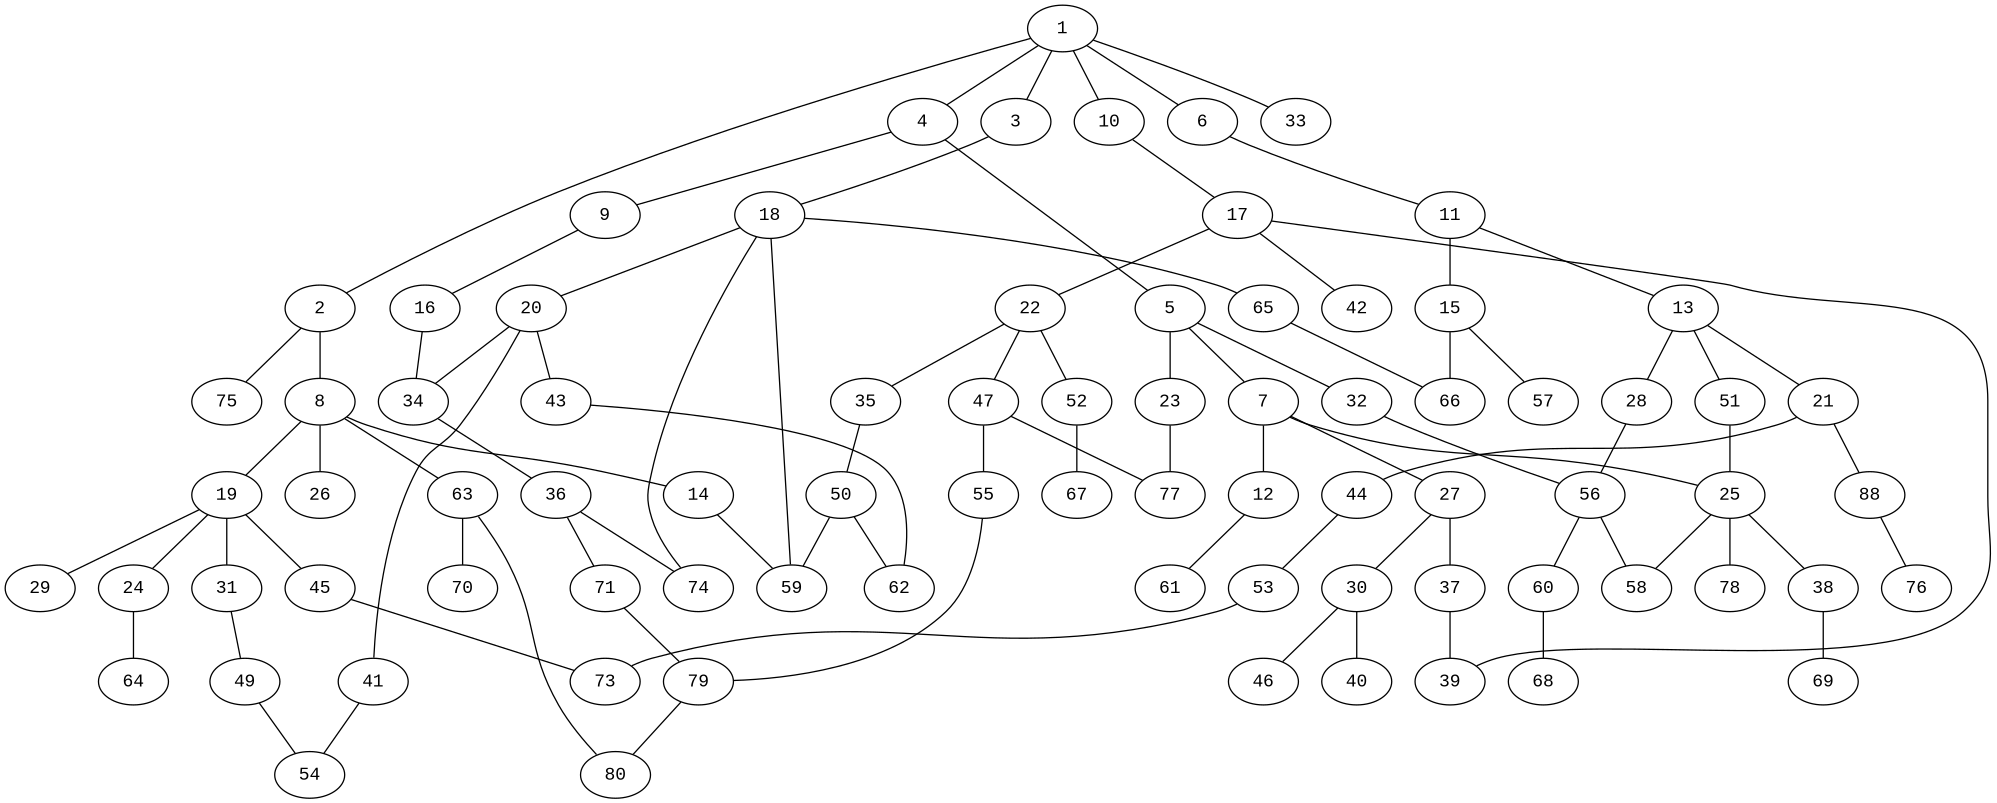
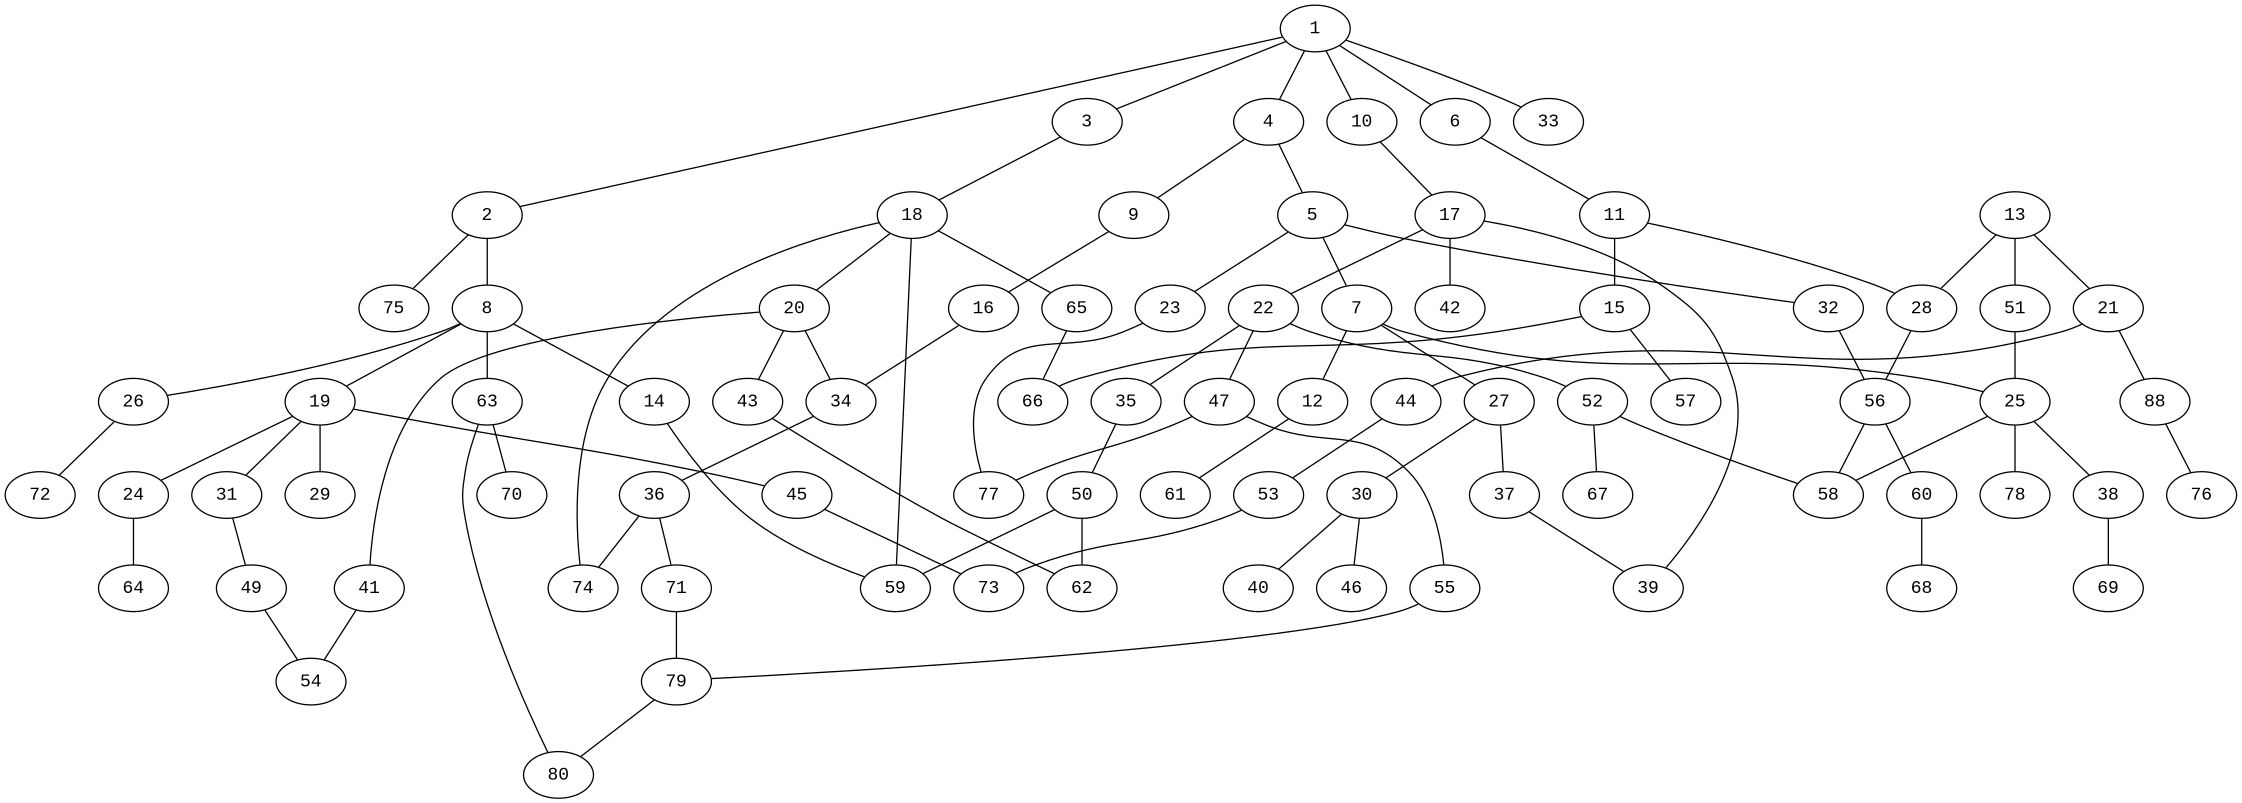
edge "11" -- "13": now "11" -- "28"
edge "52" -- "58": added
node "72": added
